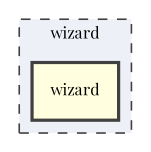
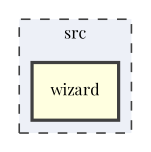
cluster "wizard": label "wizard" -> "src"
